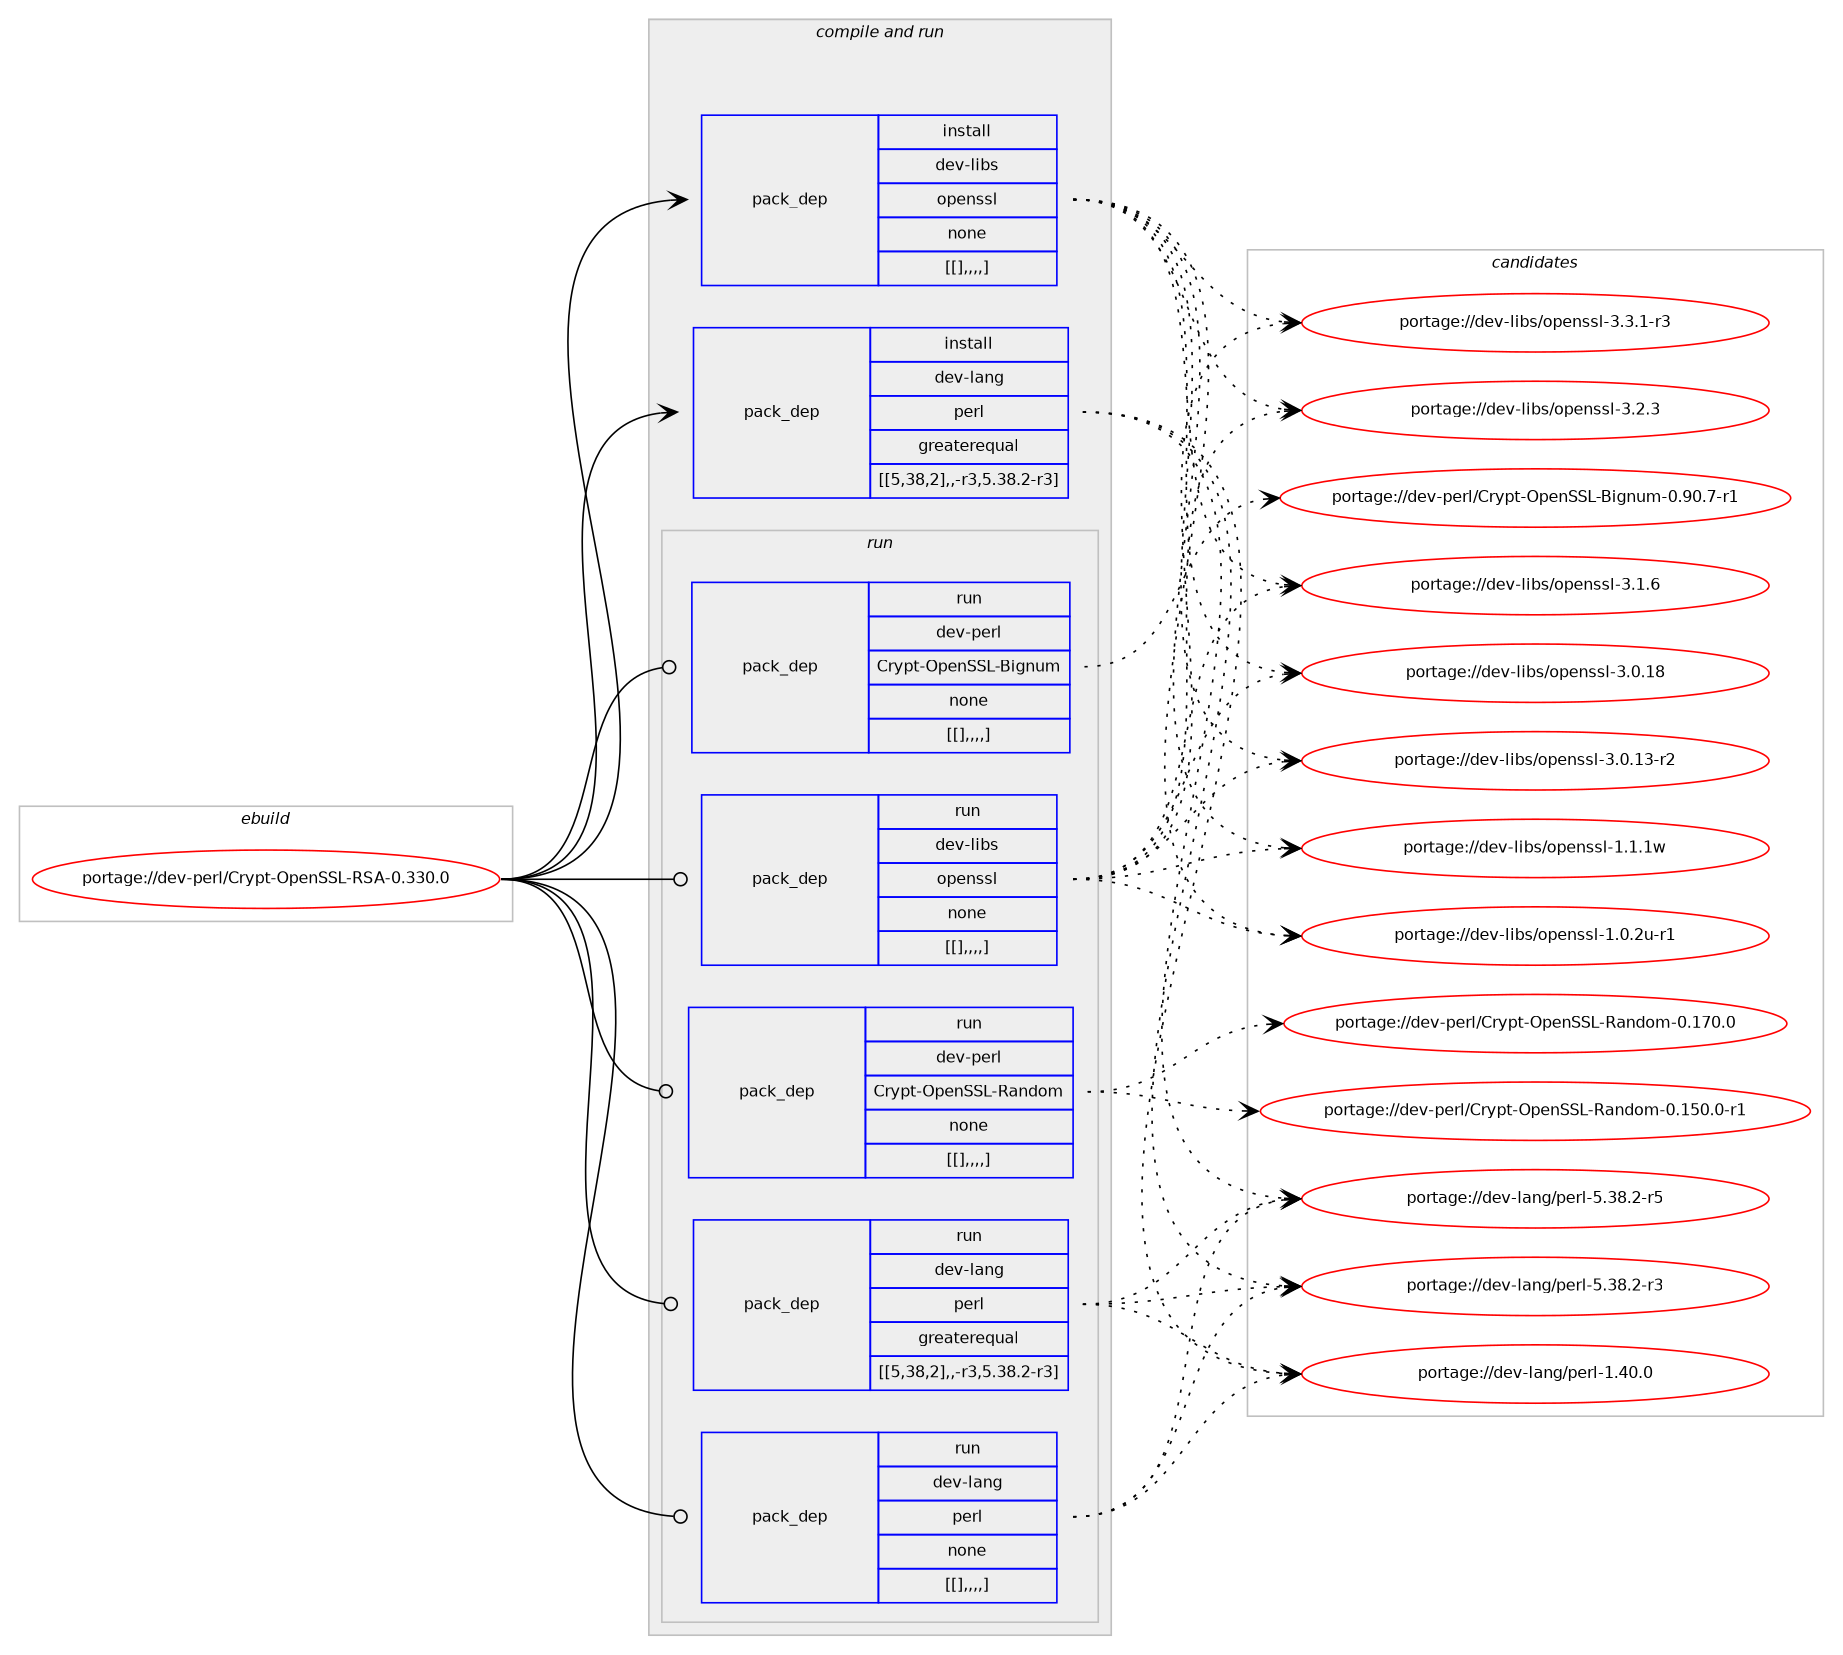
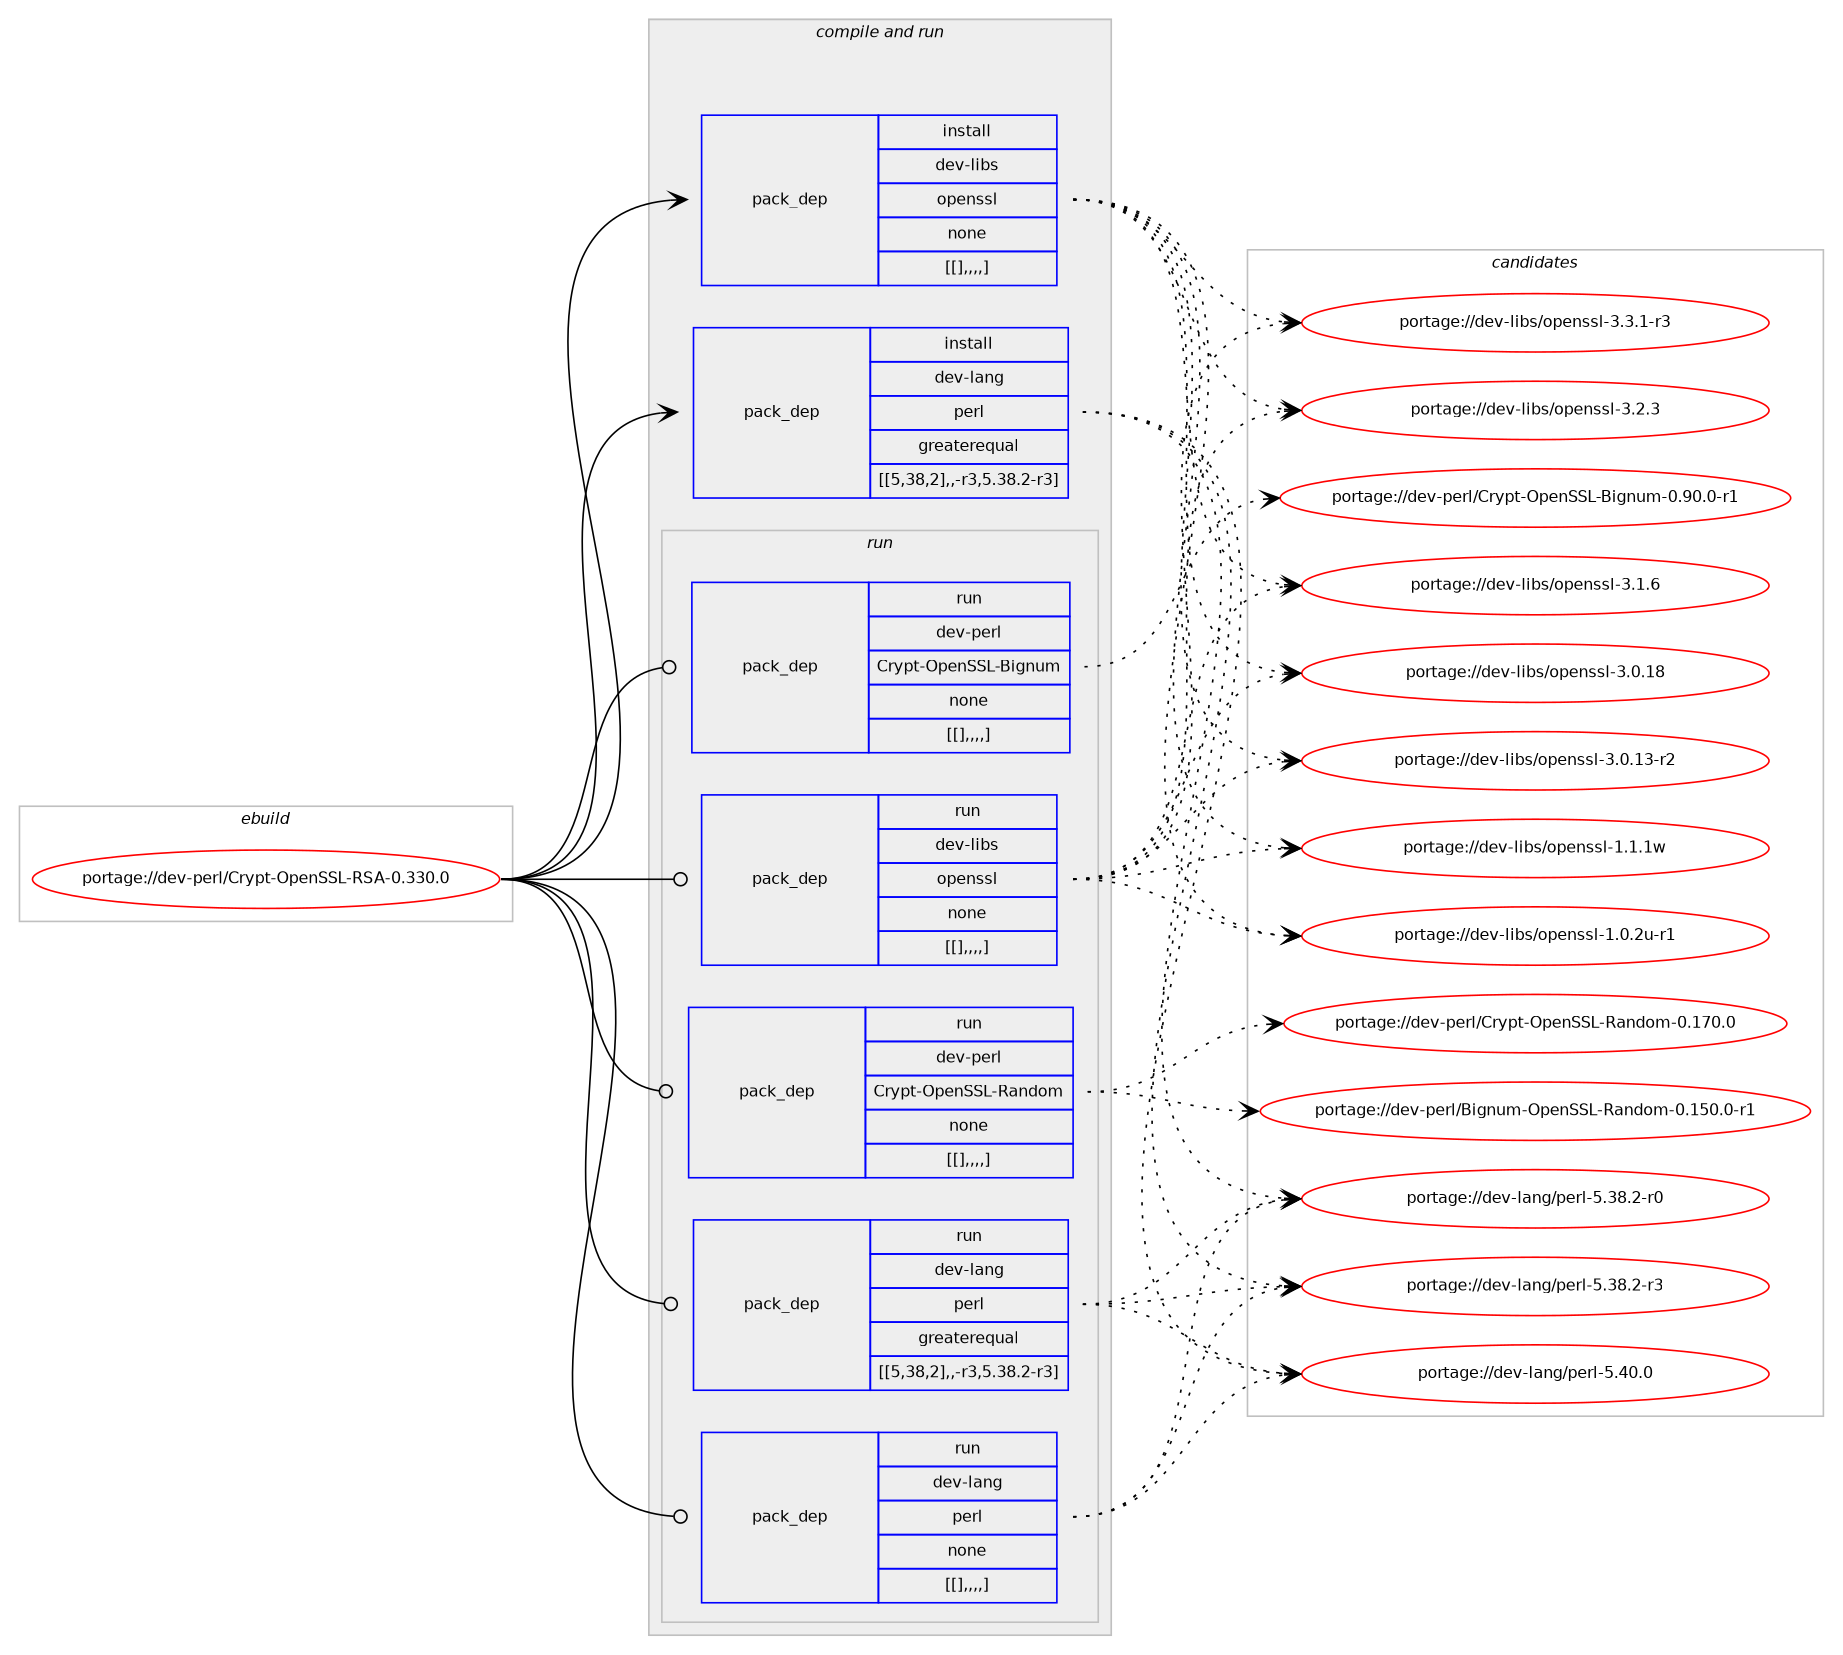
node "portage://dev-perl/Crypt-OpenSSL-Bignum-0.90.7-r1": label "portage://dev-perl/Crypt-OpenSSL-Bignum-0.90.7-r1" -> "portage://dev-perl/Crypt-OpenSSL-Bignum-0.90.0-r1"
node "portage://dev-perl/Crypt-OpenSSL-Random-0.150.0-r1": label "portage://dev-perl/Crypt-OpenSSL-Random-0.150.0-r1" -> "portage://dev-perl/Bignum-OpenSSL-Random-0.150.0-r1"
node "portage://dev-lang/perl-5.38.2-r5": label "portage://dev-lang/perl-5.38.2-r5" -> "portage://dev-lang/perl-5.38.2-r0"
node "portage://dev-lang/perl-1.40.0": label "portage://dev-lang/perl-1.40.0" -> "portage://dev-lang/perl-5.40.0"
